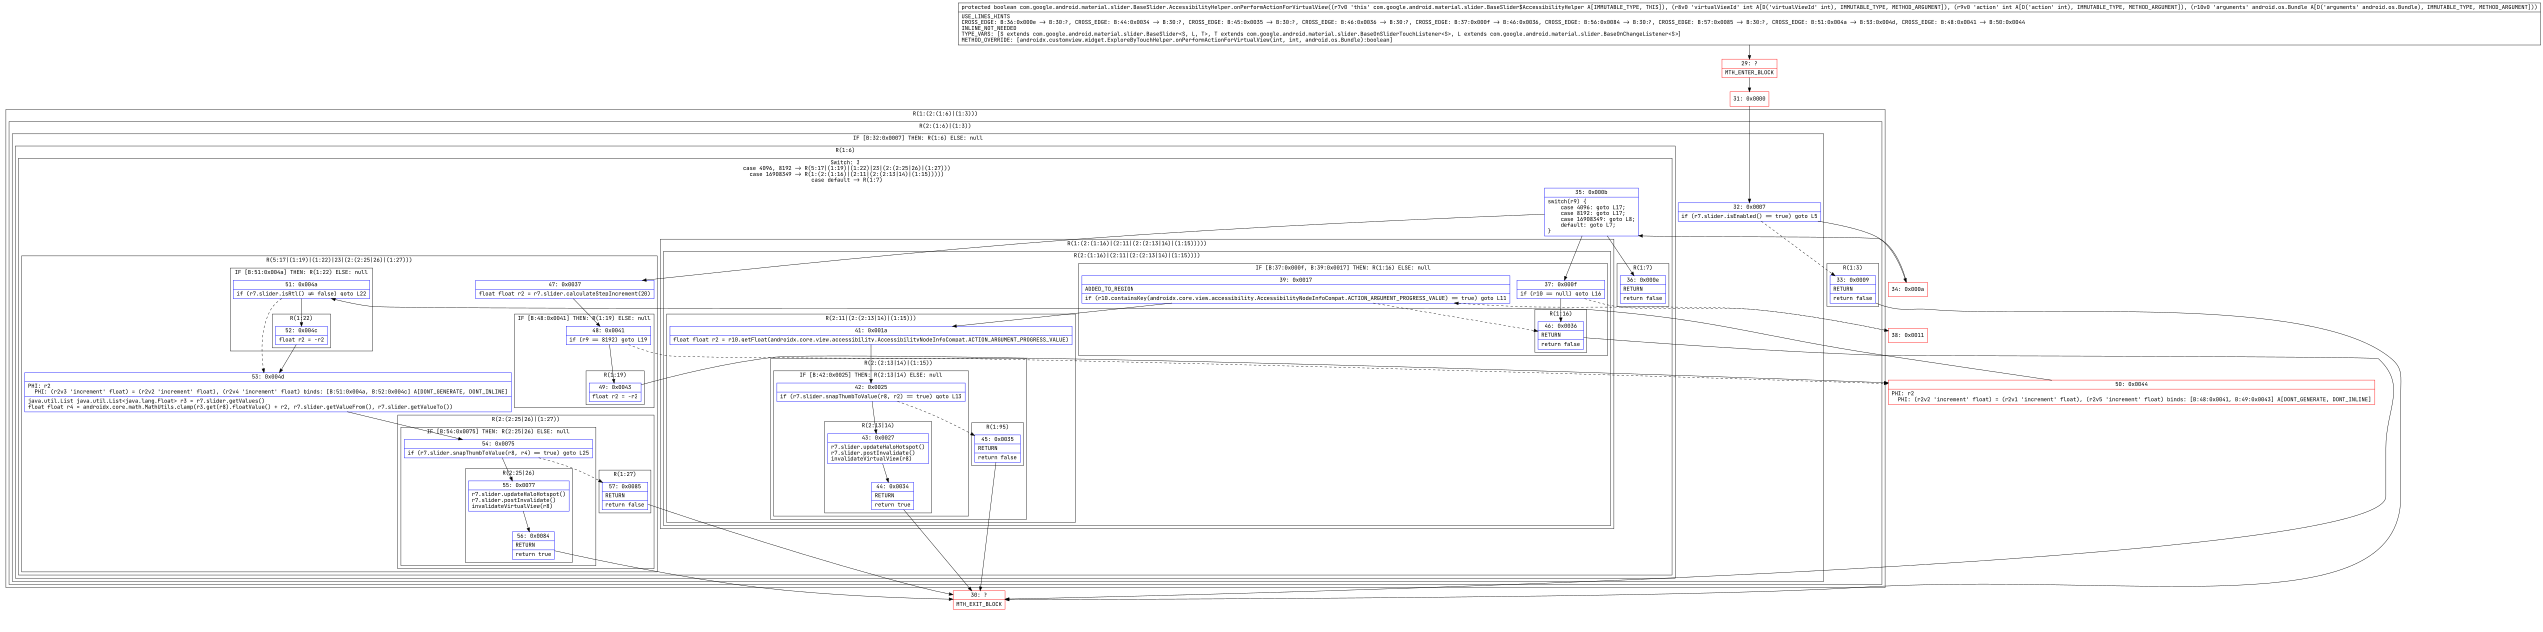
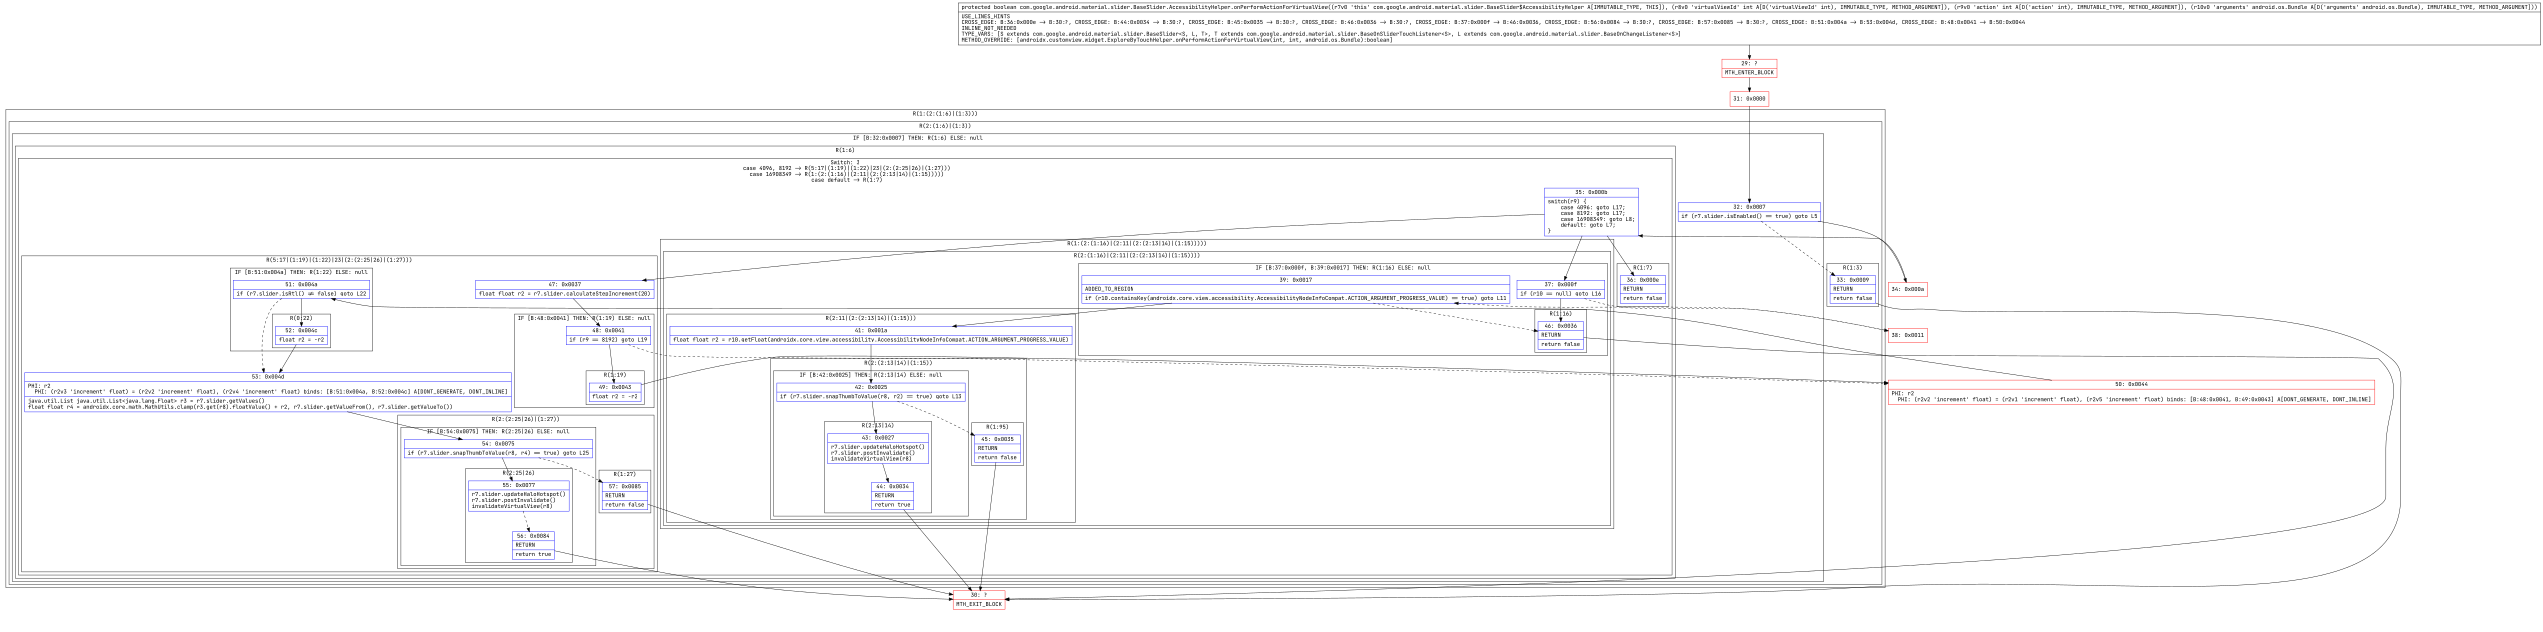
cluster "R(1:22)": label "R(1:22)" -> "R(0:22)"
edge "55: 0x0077" -> "56: 0x0084": style solid -> dashed
